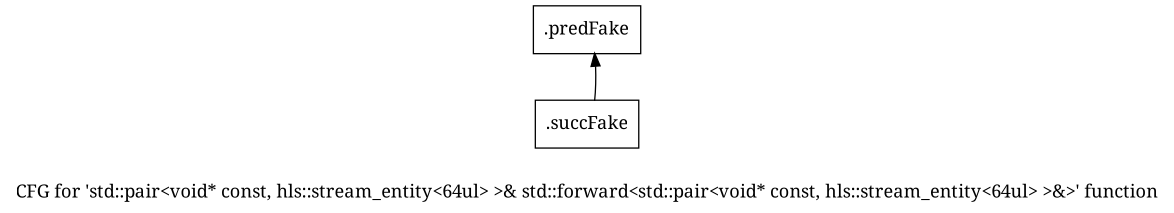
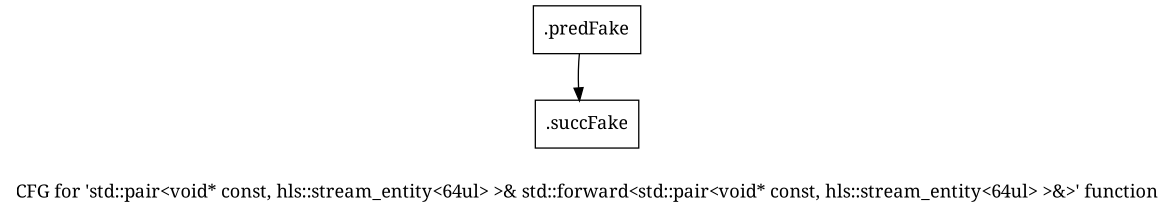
edge ".succFake" -> ".predFake": reversed
